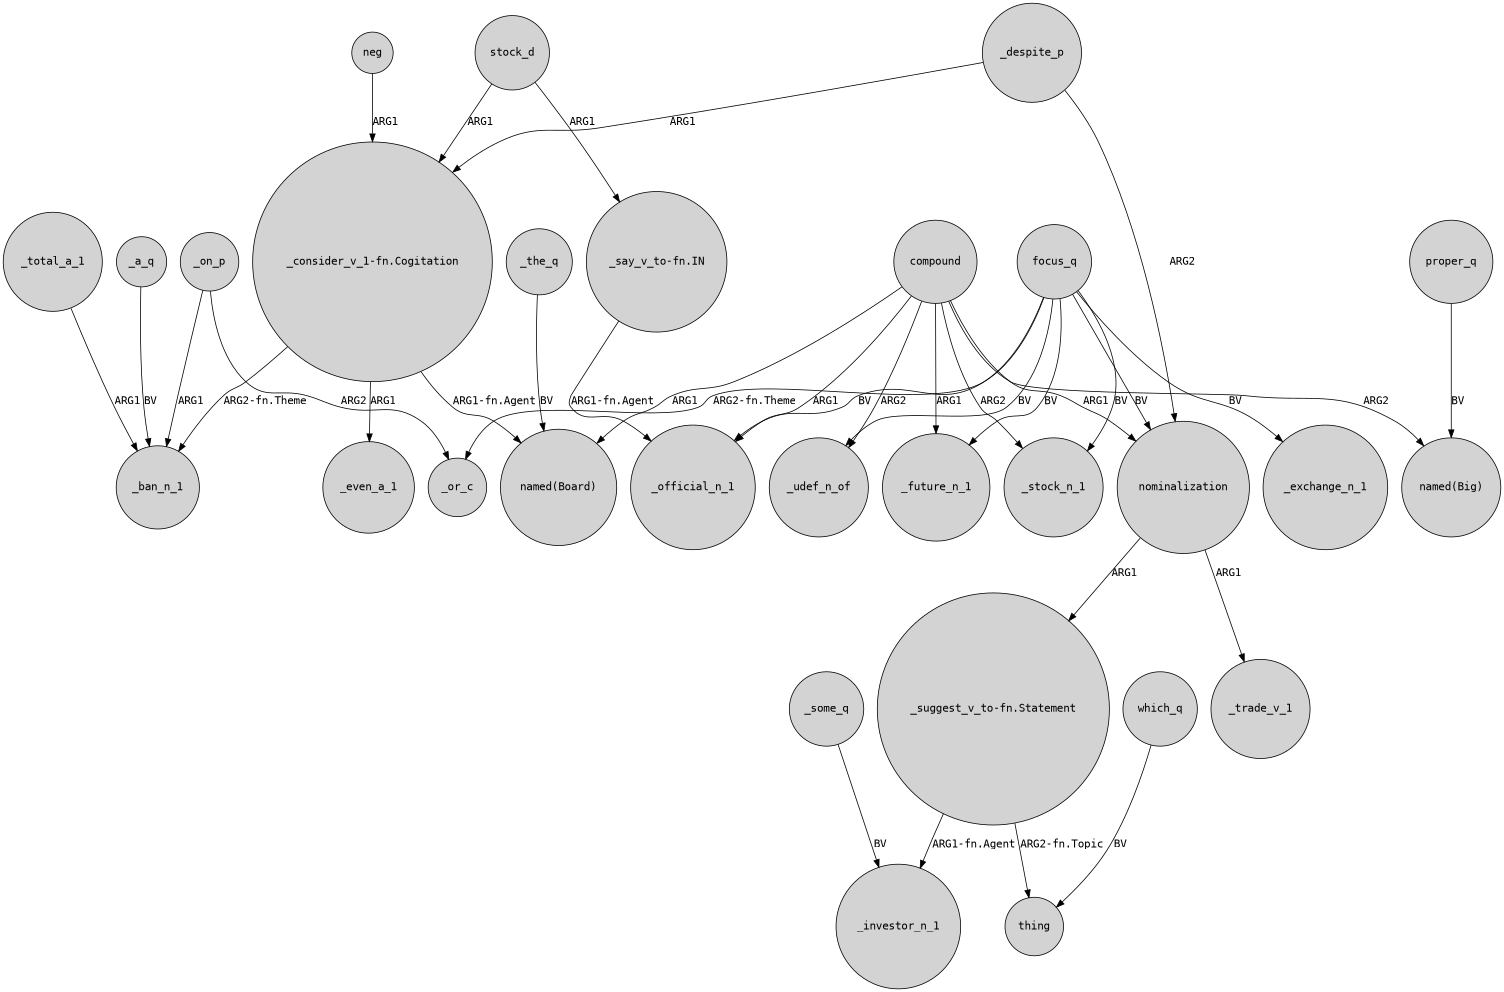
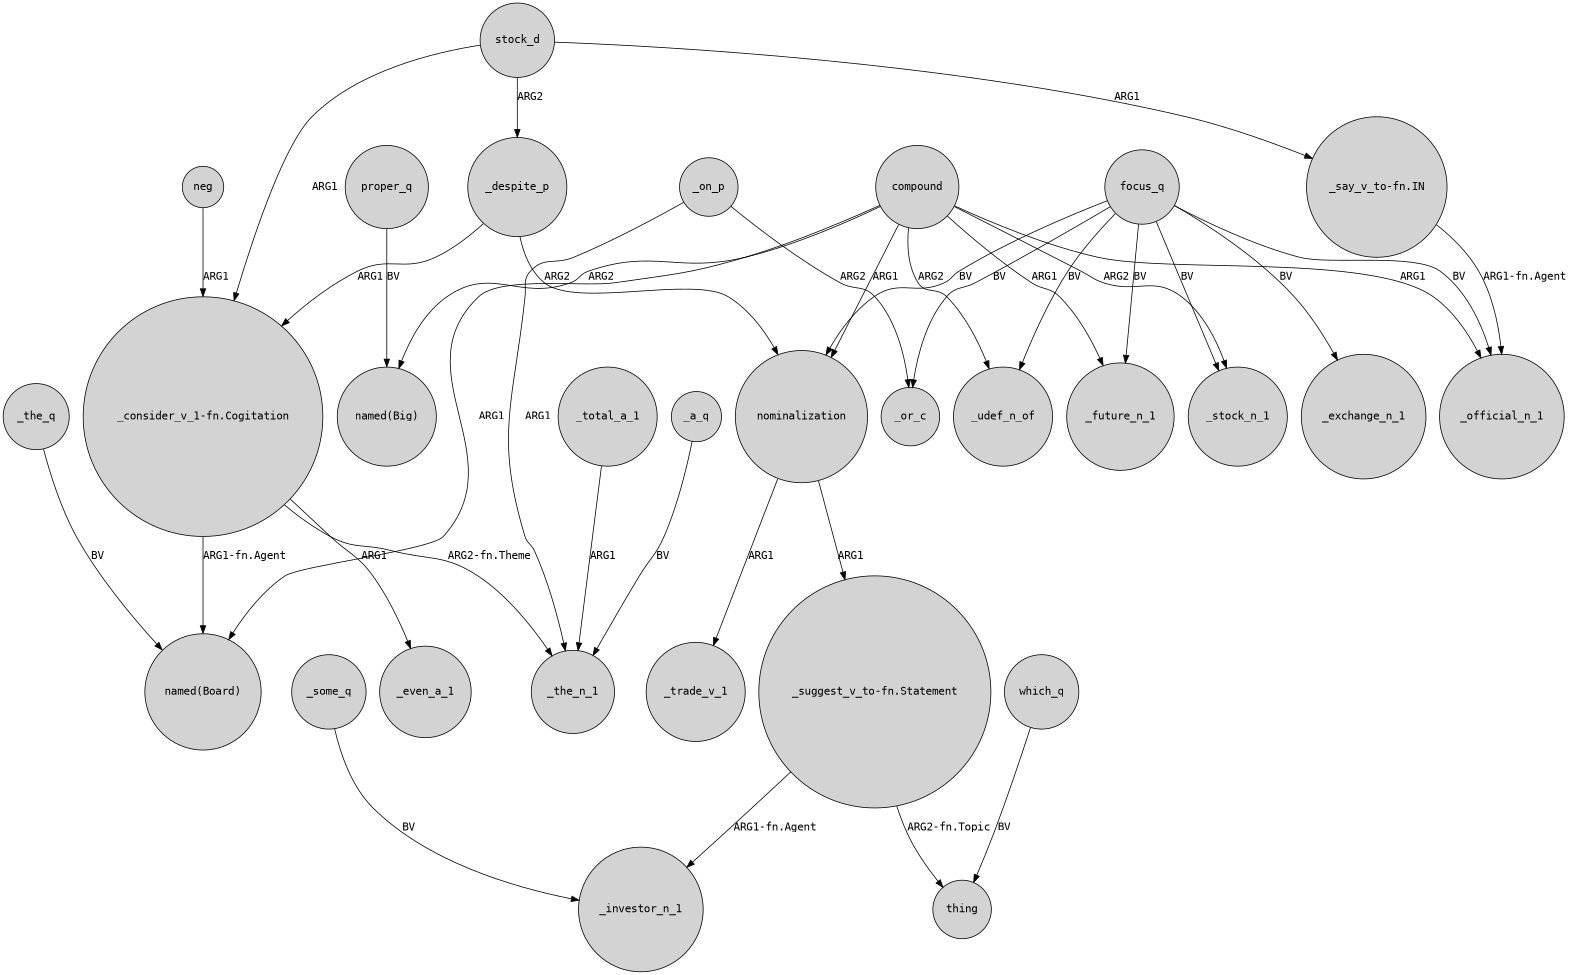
edge "stock_d" -> "_despite_p": added, label "ARG2"
edge "focus_q" -> "_or_c": label "ARG2-fn.Theme" -> "BV"
node "_ban_n_1": label "_ban_n_1" -> "_the_n_1"
